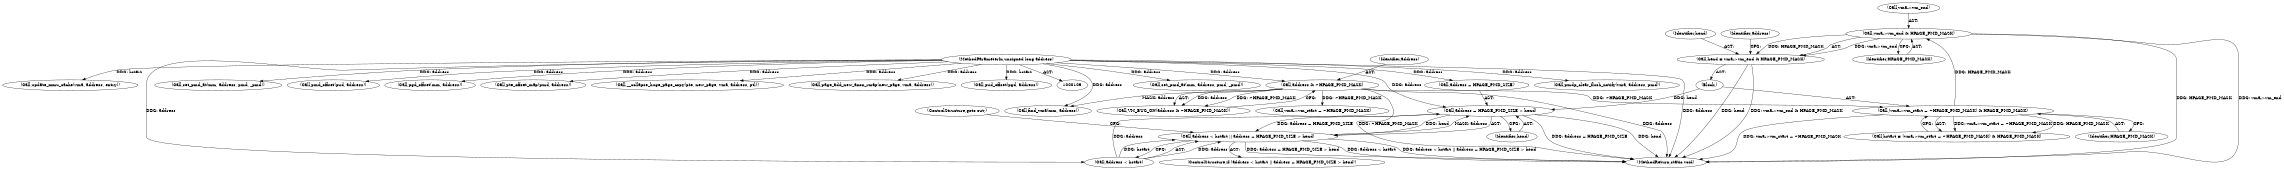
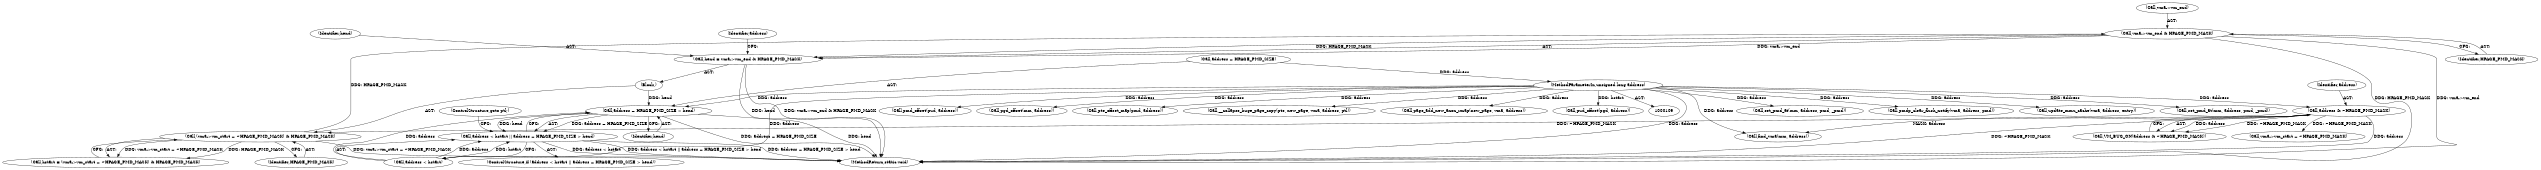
edge "(MethodParameterIn,unsigned long address)" -> "(Call,address + HPAGE_PMD_SIZE)": reversed
edge "(MethodParameterIn,unsigned long address)" -> "(Call,update_mmu_cache(vma, address, entry))": label "DDG: hstart" -> "DDG: address"
node "(ControlStructure,goto out;)": label "(ControlStructure,goto out;)" -> "(ControlStructure,goto ptl;)"
edge "(Call,address < hstart || address + HPAGE_PMD_SIZE > hend)" -> "(Call,address + HPAGE_PMD_SIZE > hend)": label "MASK: address" -> "CFG: "
